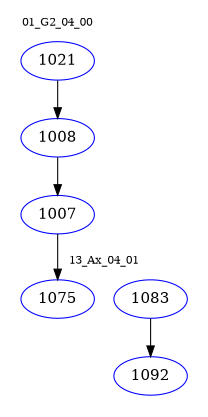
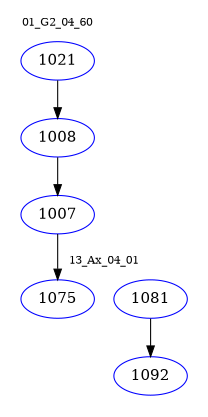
cluster "01_G2_04_00": label "01_G2_04_00" -> "01_G2_04_60"
node "1083": label "1083" -> "1081"
